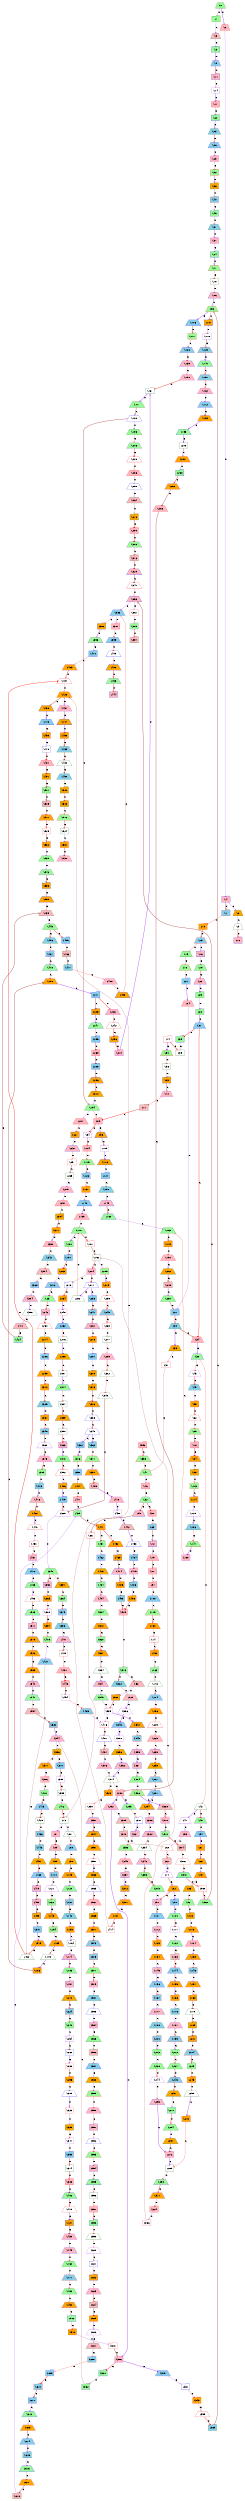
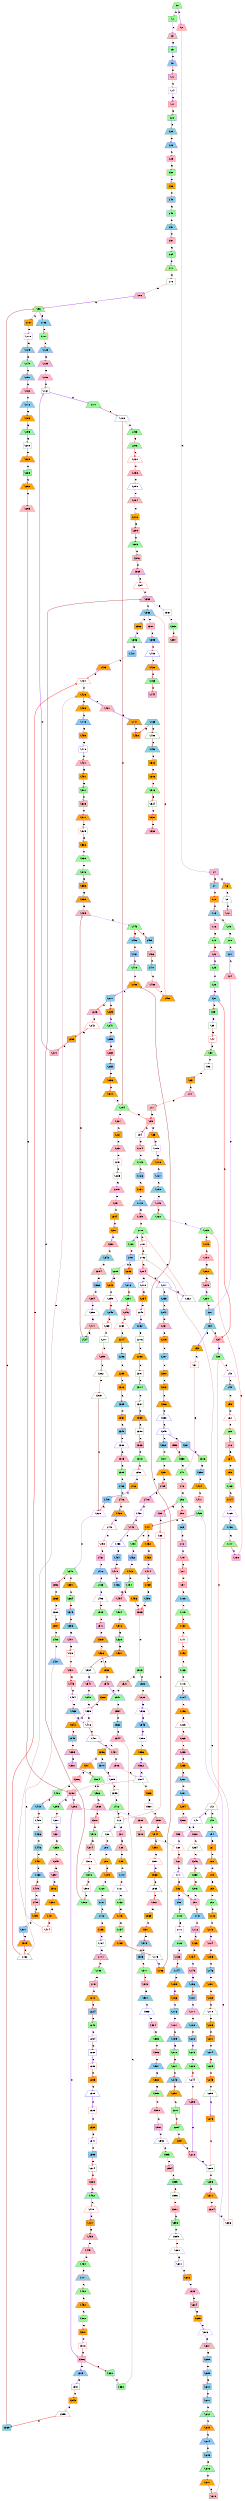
edge "S458" -> "S469": reversed
edge "S44" -> "S39": reversed
